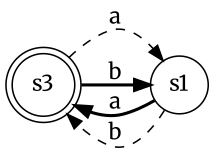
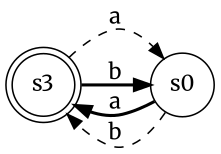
node "s1": label "s1" -> "s0"
